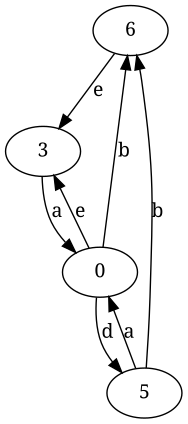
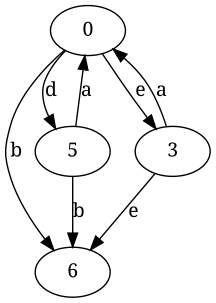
edge "6" -> "3": reversed
